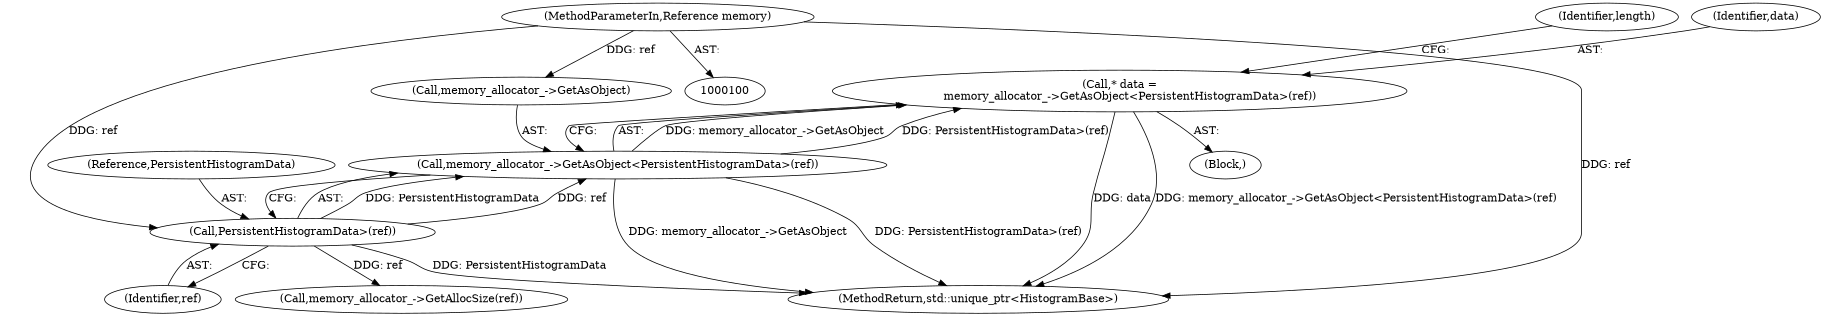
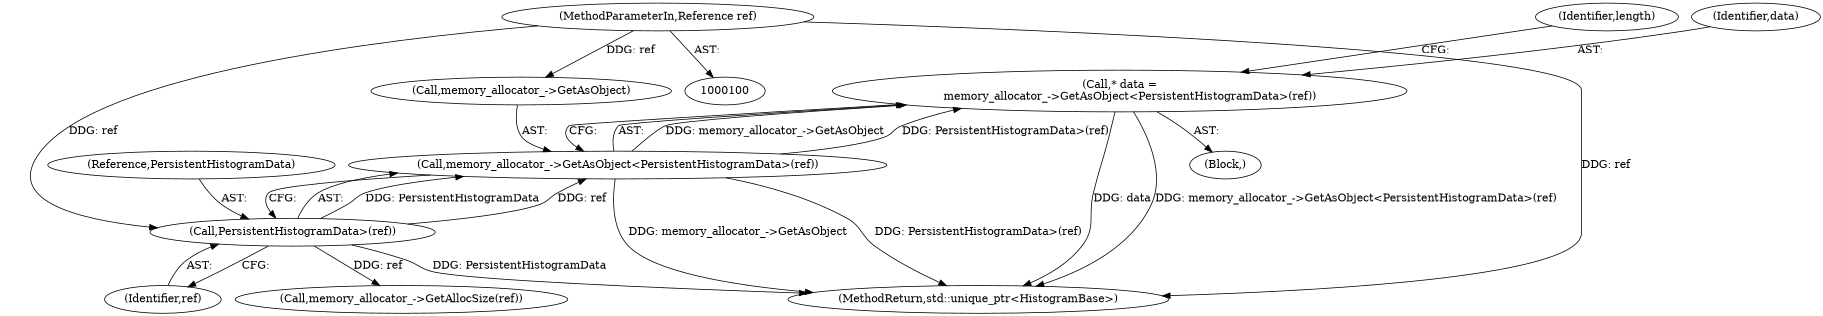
node "(MethodParameterIn,Reference memory)": label "(MethodParameterIn,Reference memory)" -> "(MethodParameterIn,Reference ref)"
